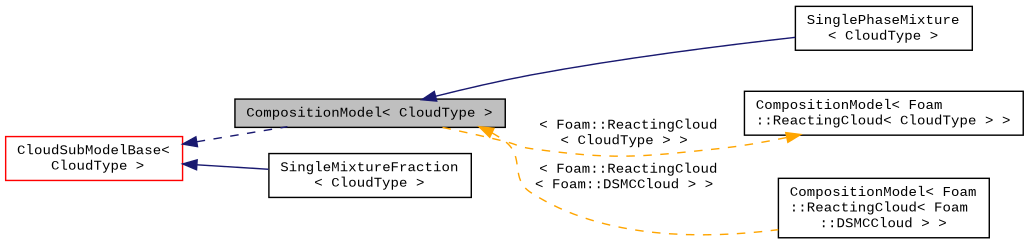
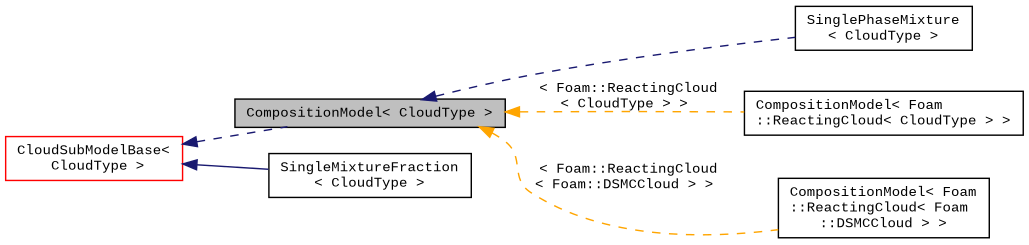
edge "SinglePhaseMixture < CloudType >" -> "CompositionModel< CloudType >": style solid -> dashed
edge "CompositionModel< CloudType >" -> "CompositionModel< Foam ::ReactingCloud< CloudType > >": reversed
